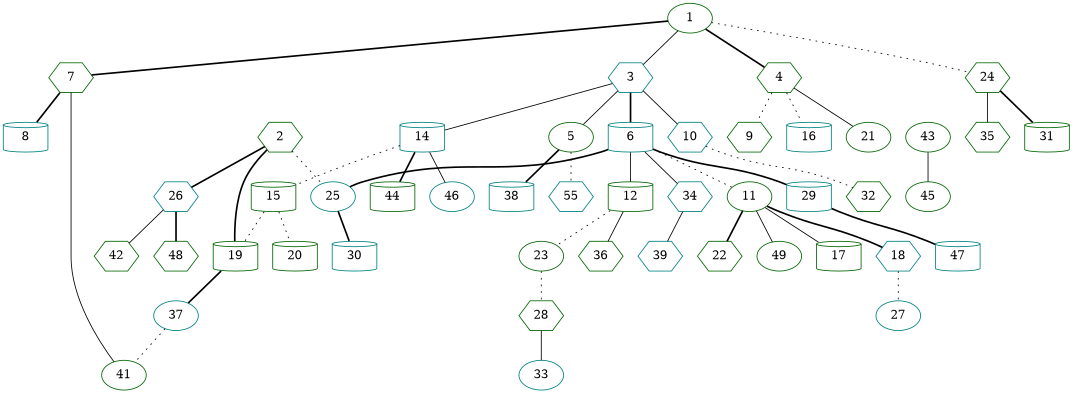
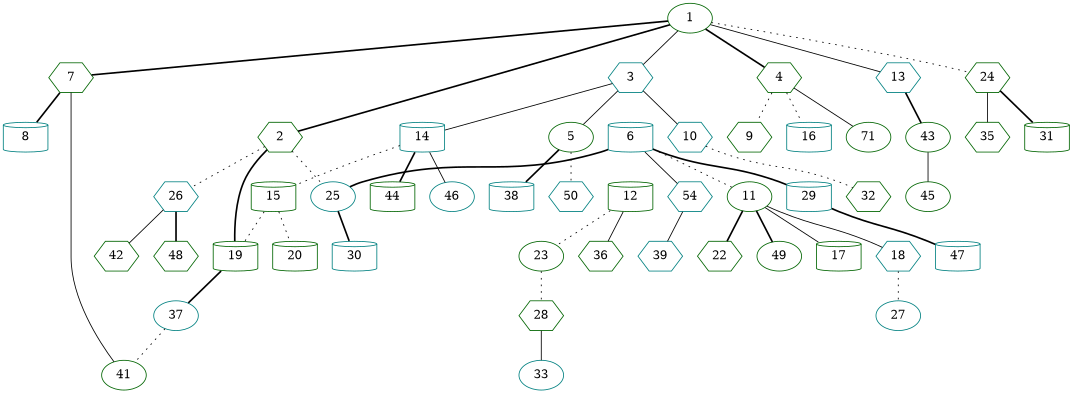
edge "1" -- "2": added
node "13": added
edge "3" -- "6": removed
node "21": label "21" -> "71"
edge "2" -- "26": style bold -> dotted
edge "6" -- "12": removed
node "55": label "55" -> "50"
node "34": label "34" -> "54"
edge "11" -- "49": style solid -> bold
edge "11" -- "18": style bold -> solid
